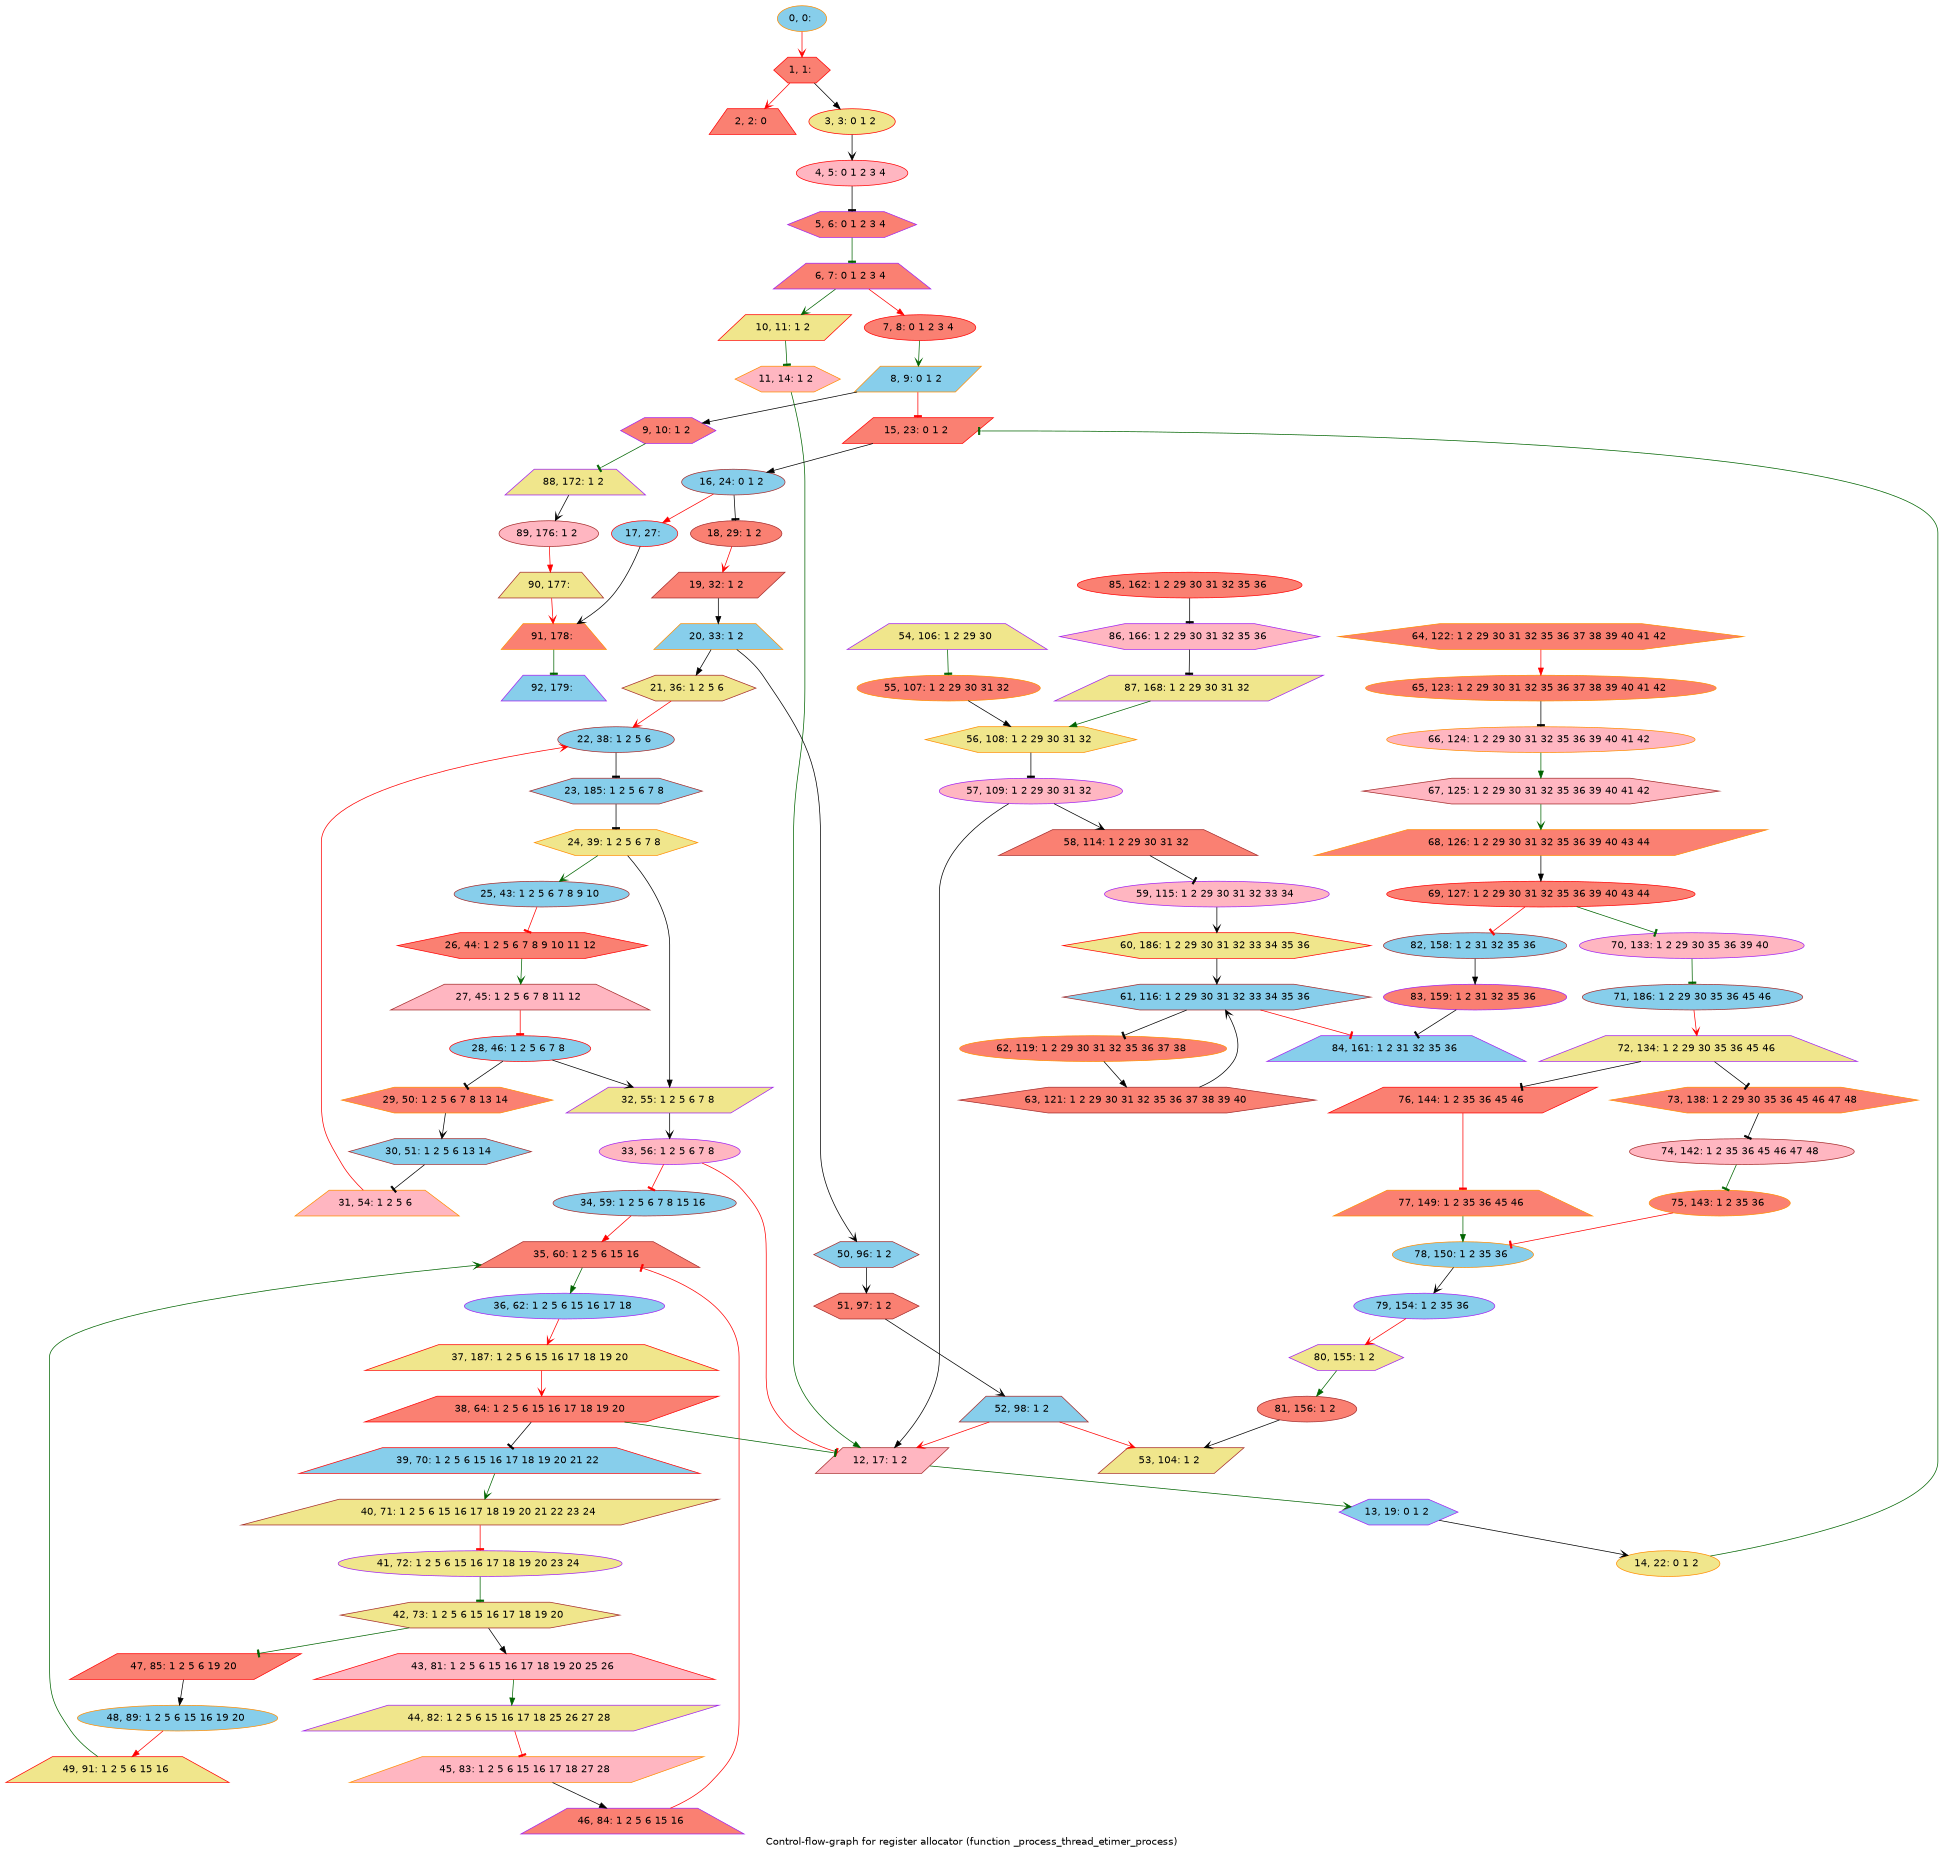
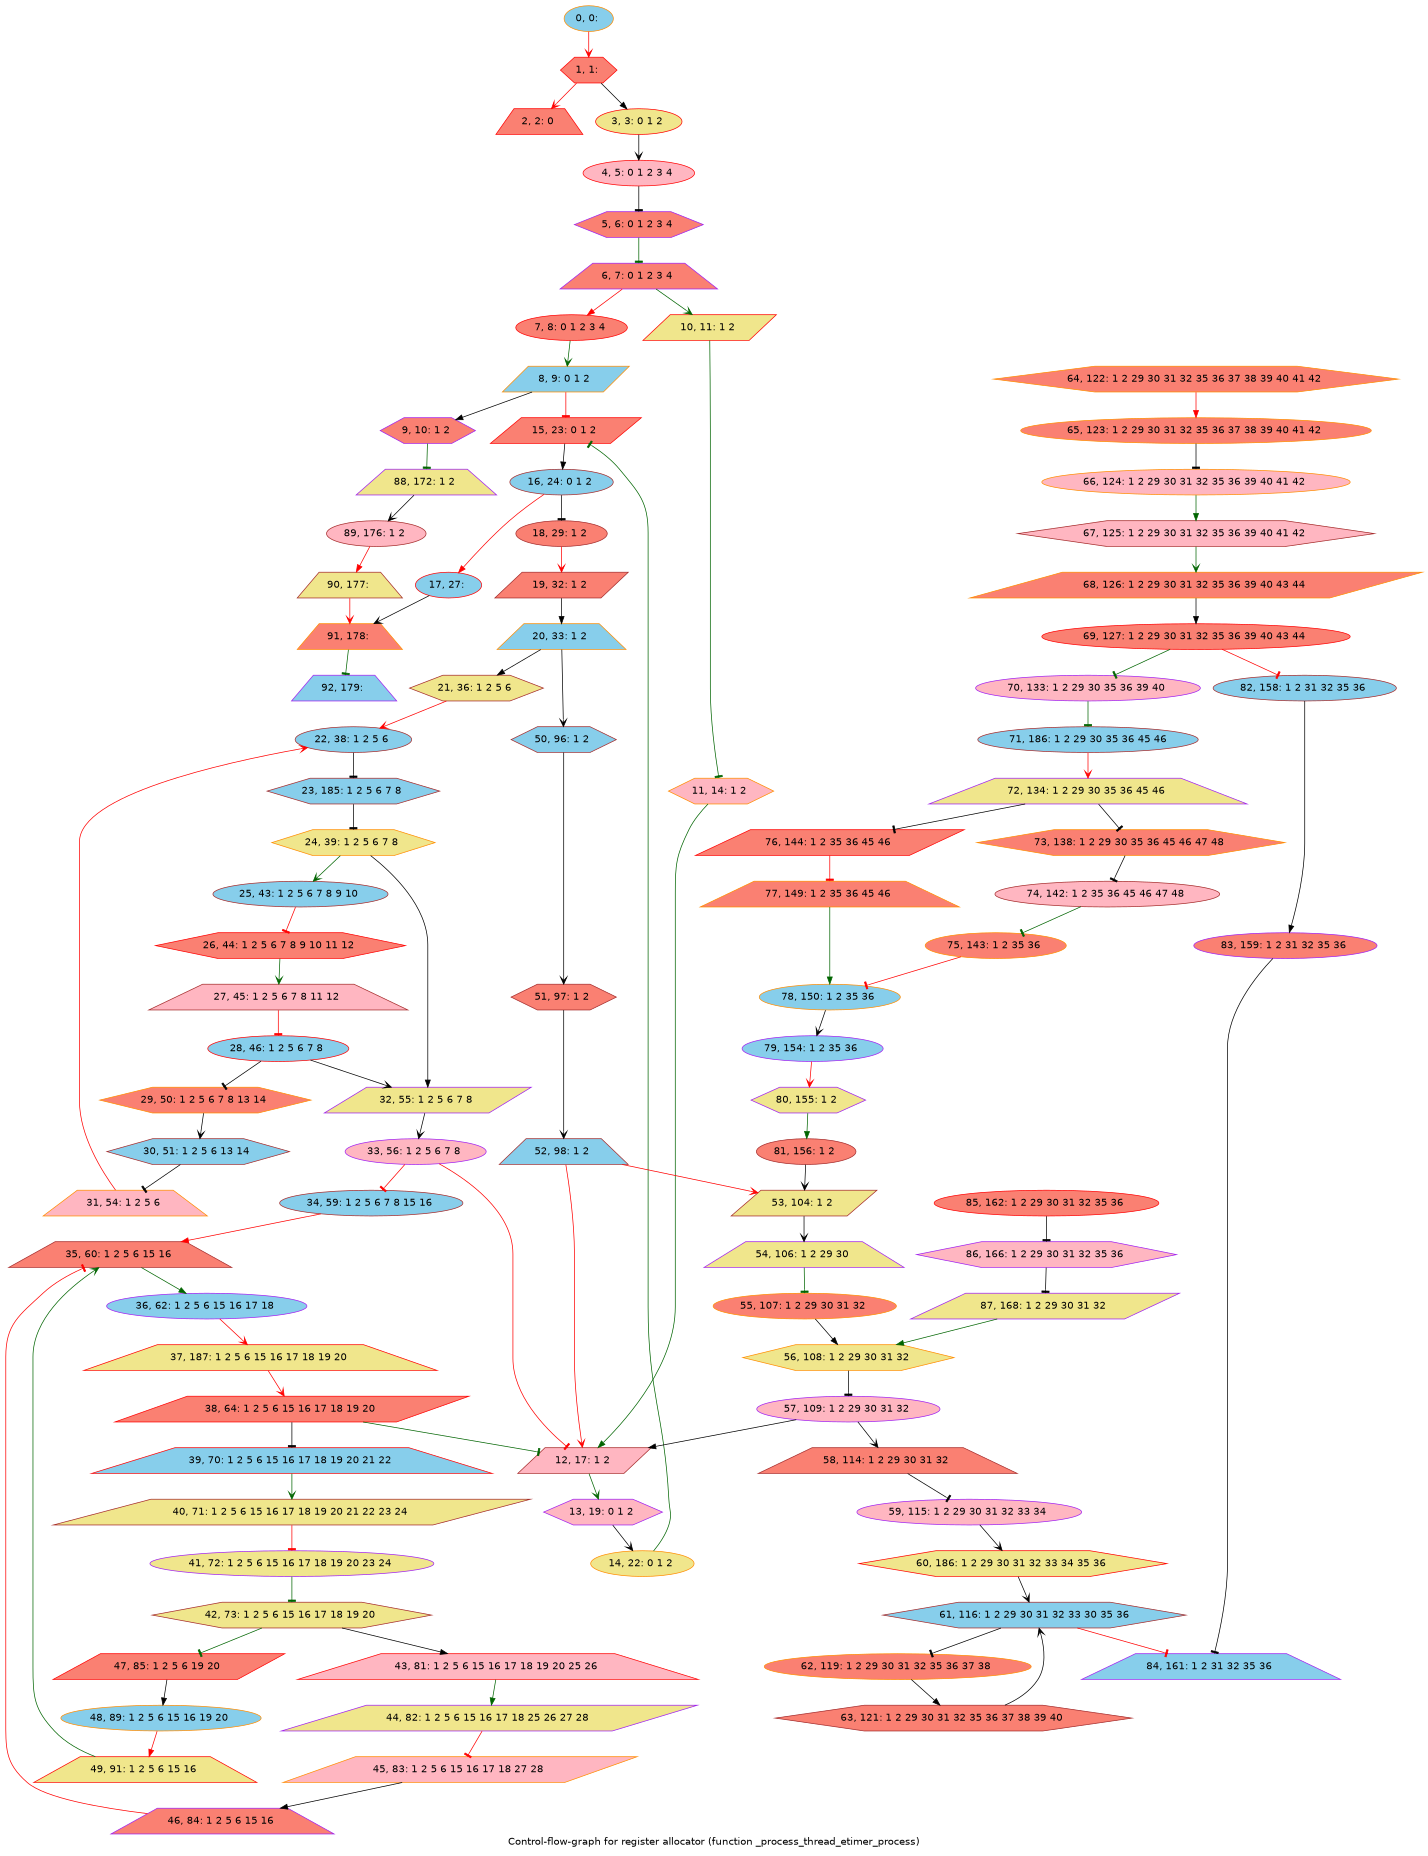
node "61, 116: 1 2 29 30 31 32 33 34 35 36": label "61, 116: 1 2 29 30 31 32 33 34 35 36" -> "61, 116: 1 2 29 30 31 32 33 30 35 36"
edge "53, 104: 1 2" -> "54, 106: 1 2 29 30": added
node "13, 19: 0 1 2": fillcolor skyblue -> lightpink
